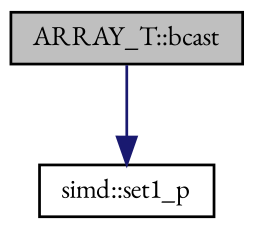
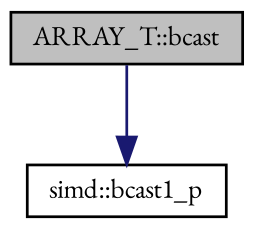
node "simd::set1_p": label "simd::set1_p" -> "simd::bcast1_p"
